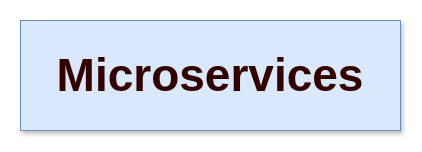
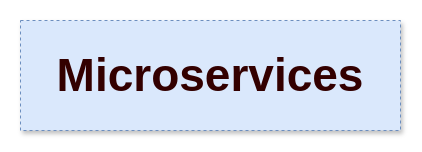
node "Microservices": style solid -> dashed
